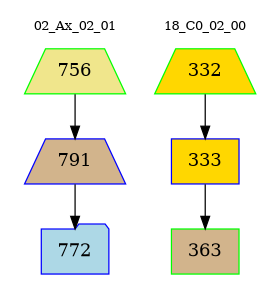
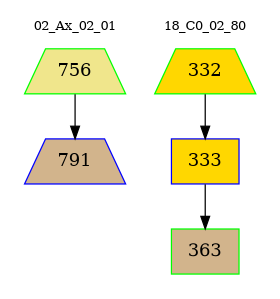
cluster "18_C0_02_00": label "18_C0_02_00" -> "18_C0_02_80"
node "772": removed
